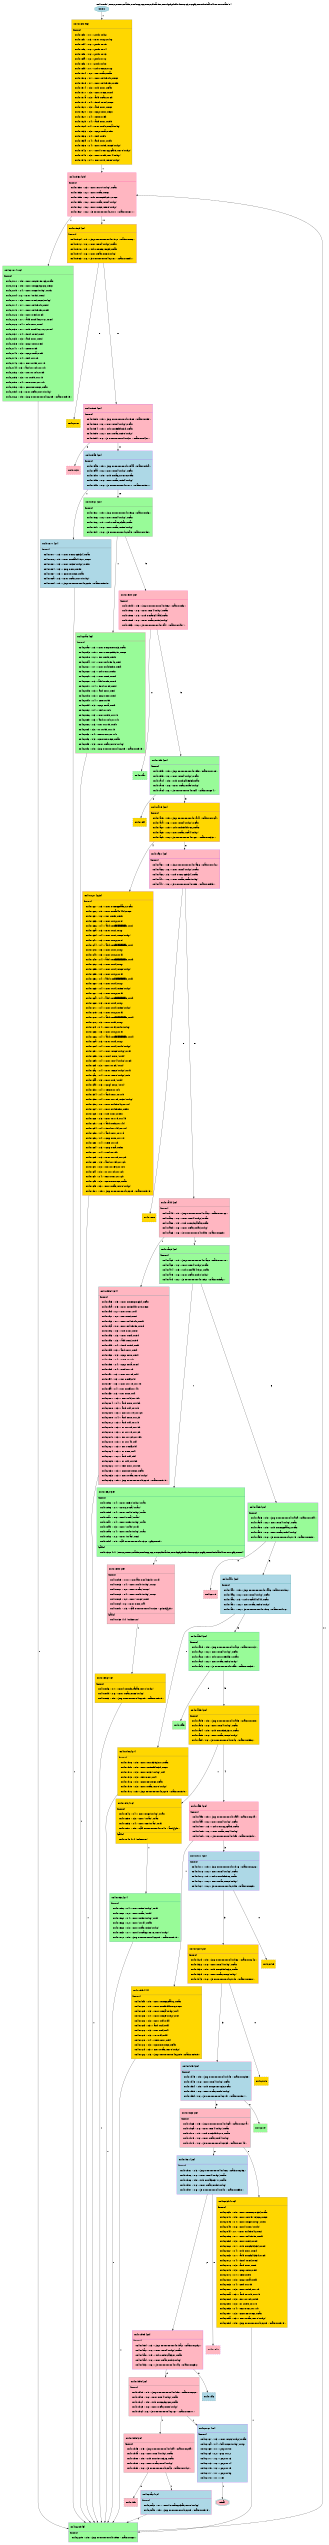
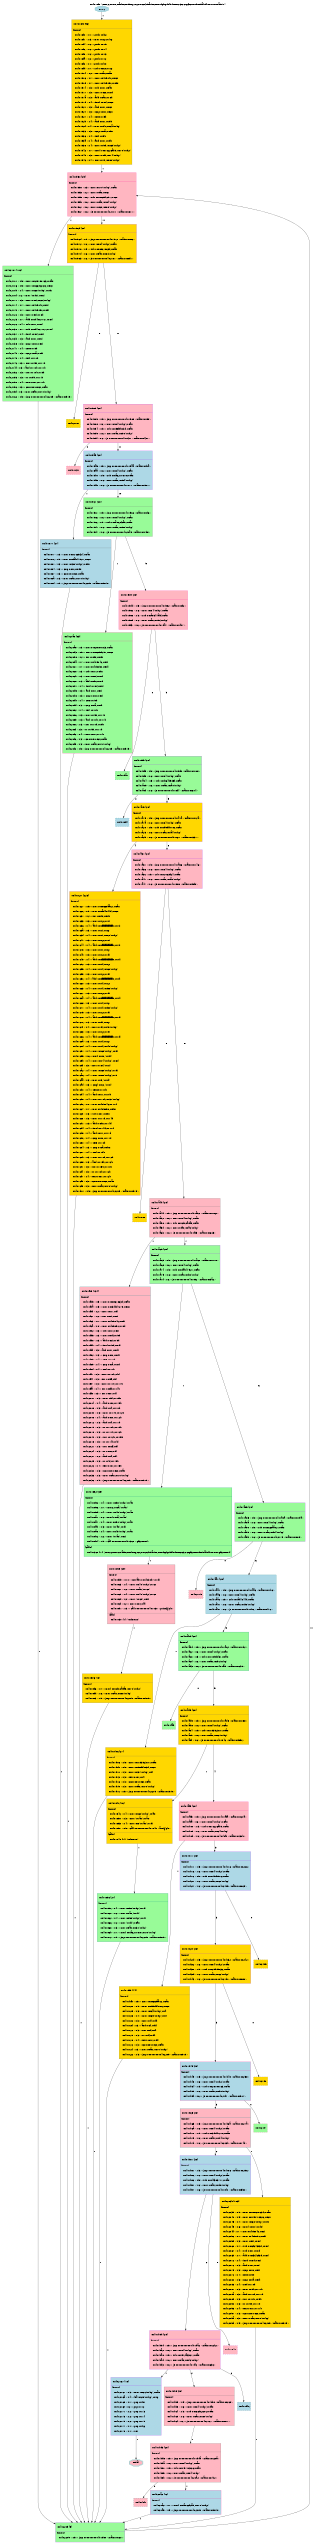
node "Users": label "Users" -> "Entry"
node "0x401ef4": fillcolor gold -> lightblue
edge "0x401bb9 [28]" -> "0x402167 [18]": now "0x401b9d [28]" -> "0x402167 [18]"
